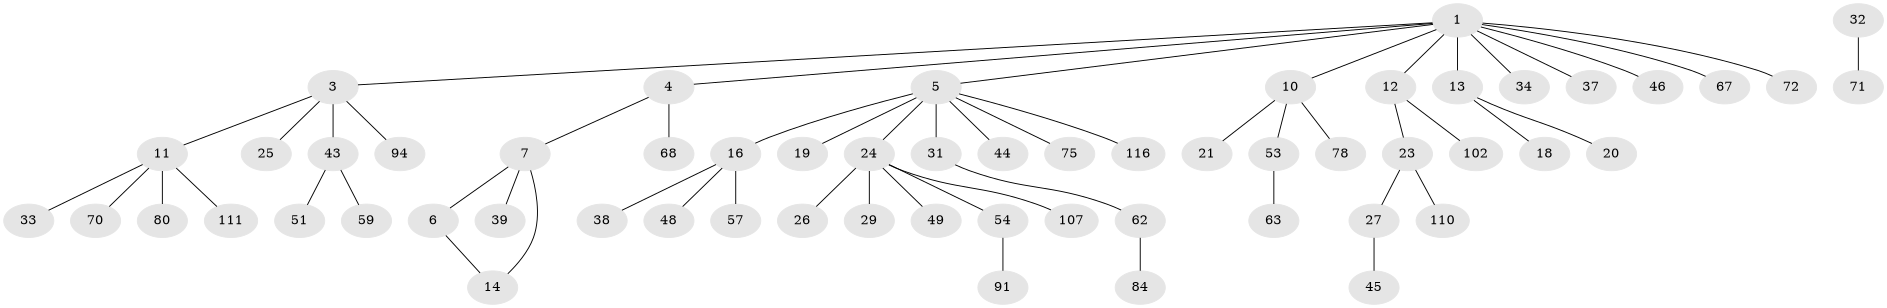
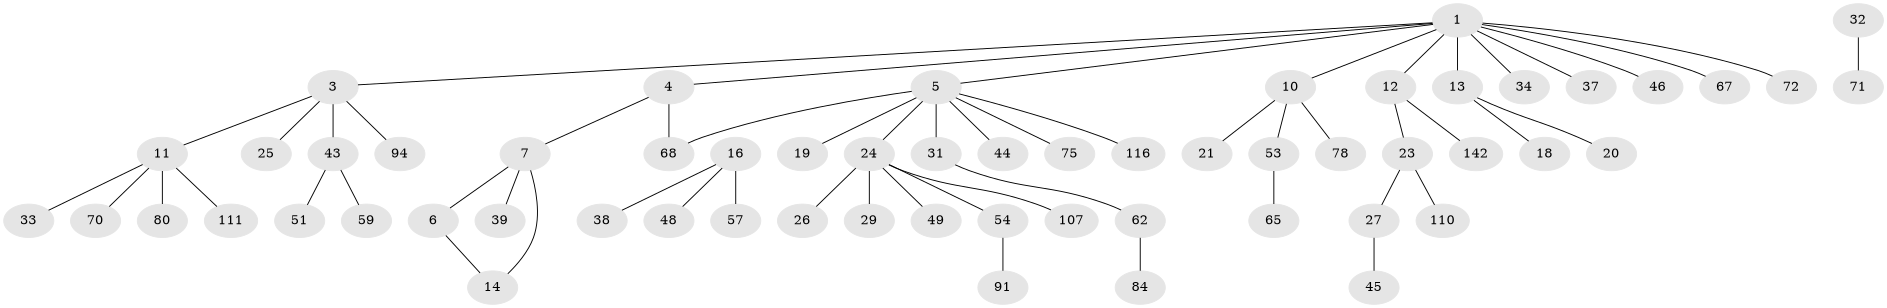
edge "5" -- "16": now "5" -- "68"
node "102": label "102" -> "142"
node "63": label "63" -> "65"
